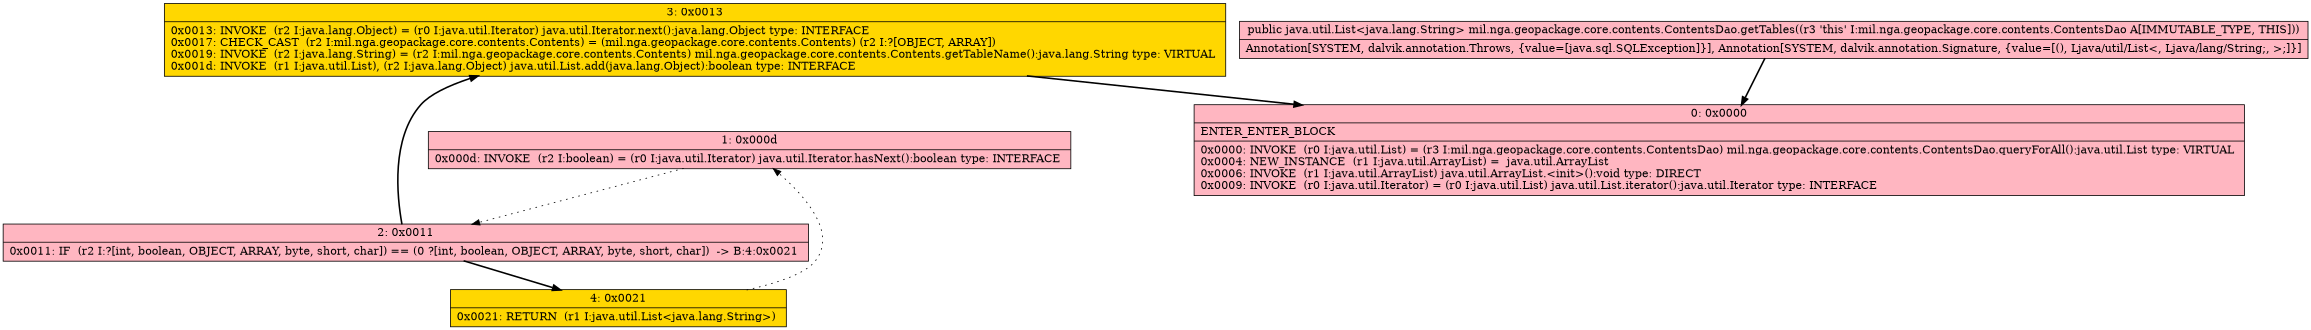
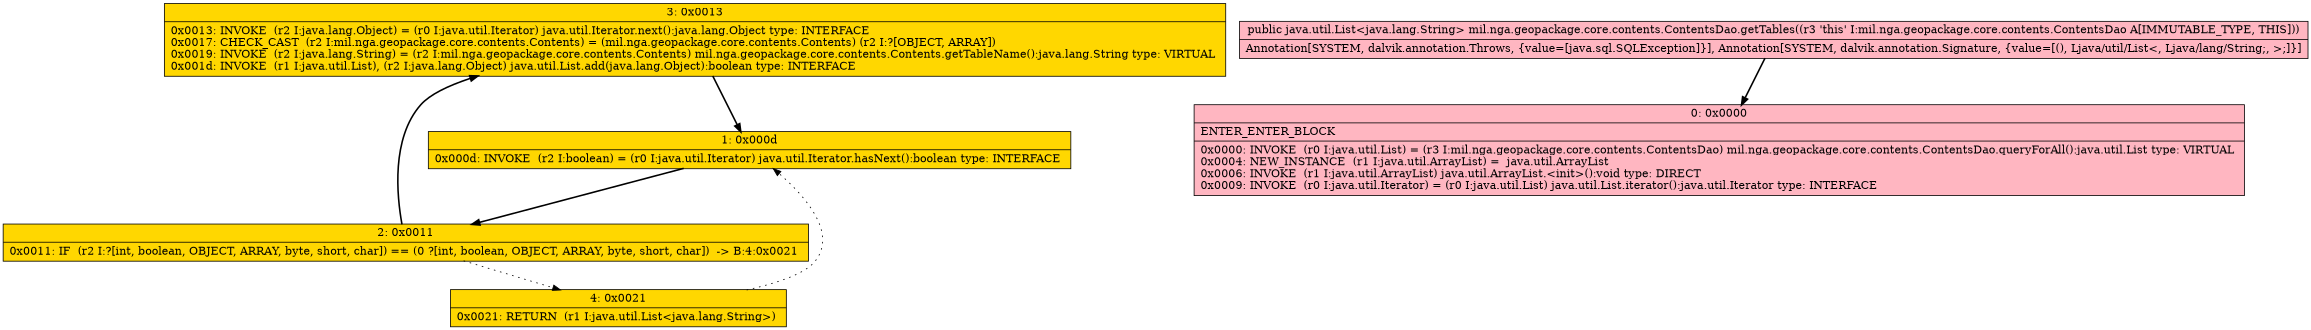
edge "3: 0x0013" -> "0: 0x0000": now "3: 0x0013" -> "1: 0x000d"
node "1: 0x000d": fillcolor lightpink -> gold
edge "1: 0x000d" -> "2: 0x0011": style dotted -> bold
node "2: 0x0011": fillcolor lightpink -> gold
edge "2: 0x0011" -> "4: 0x0021": style bold -> dotted
